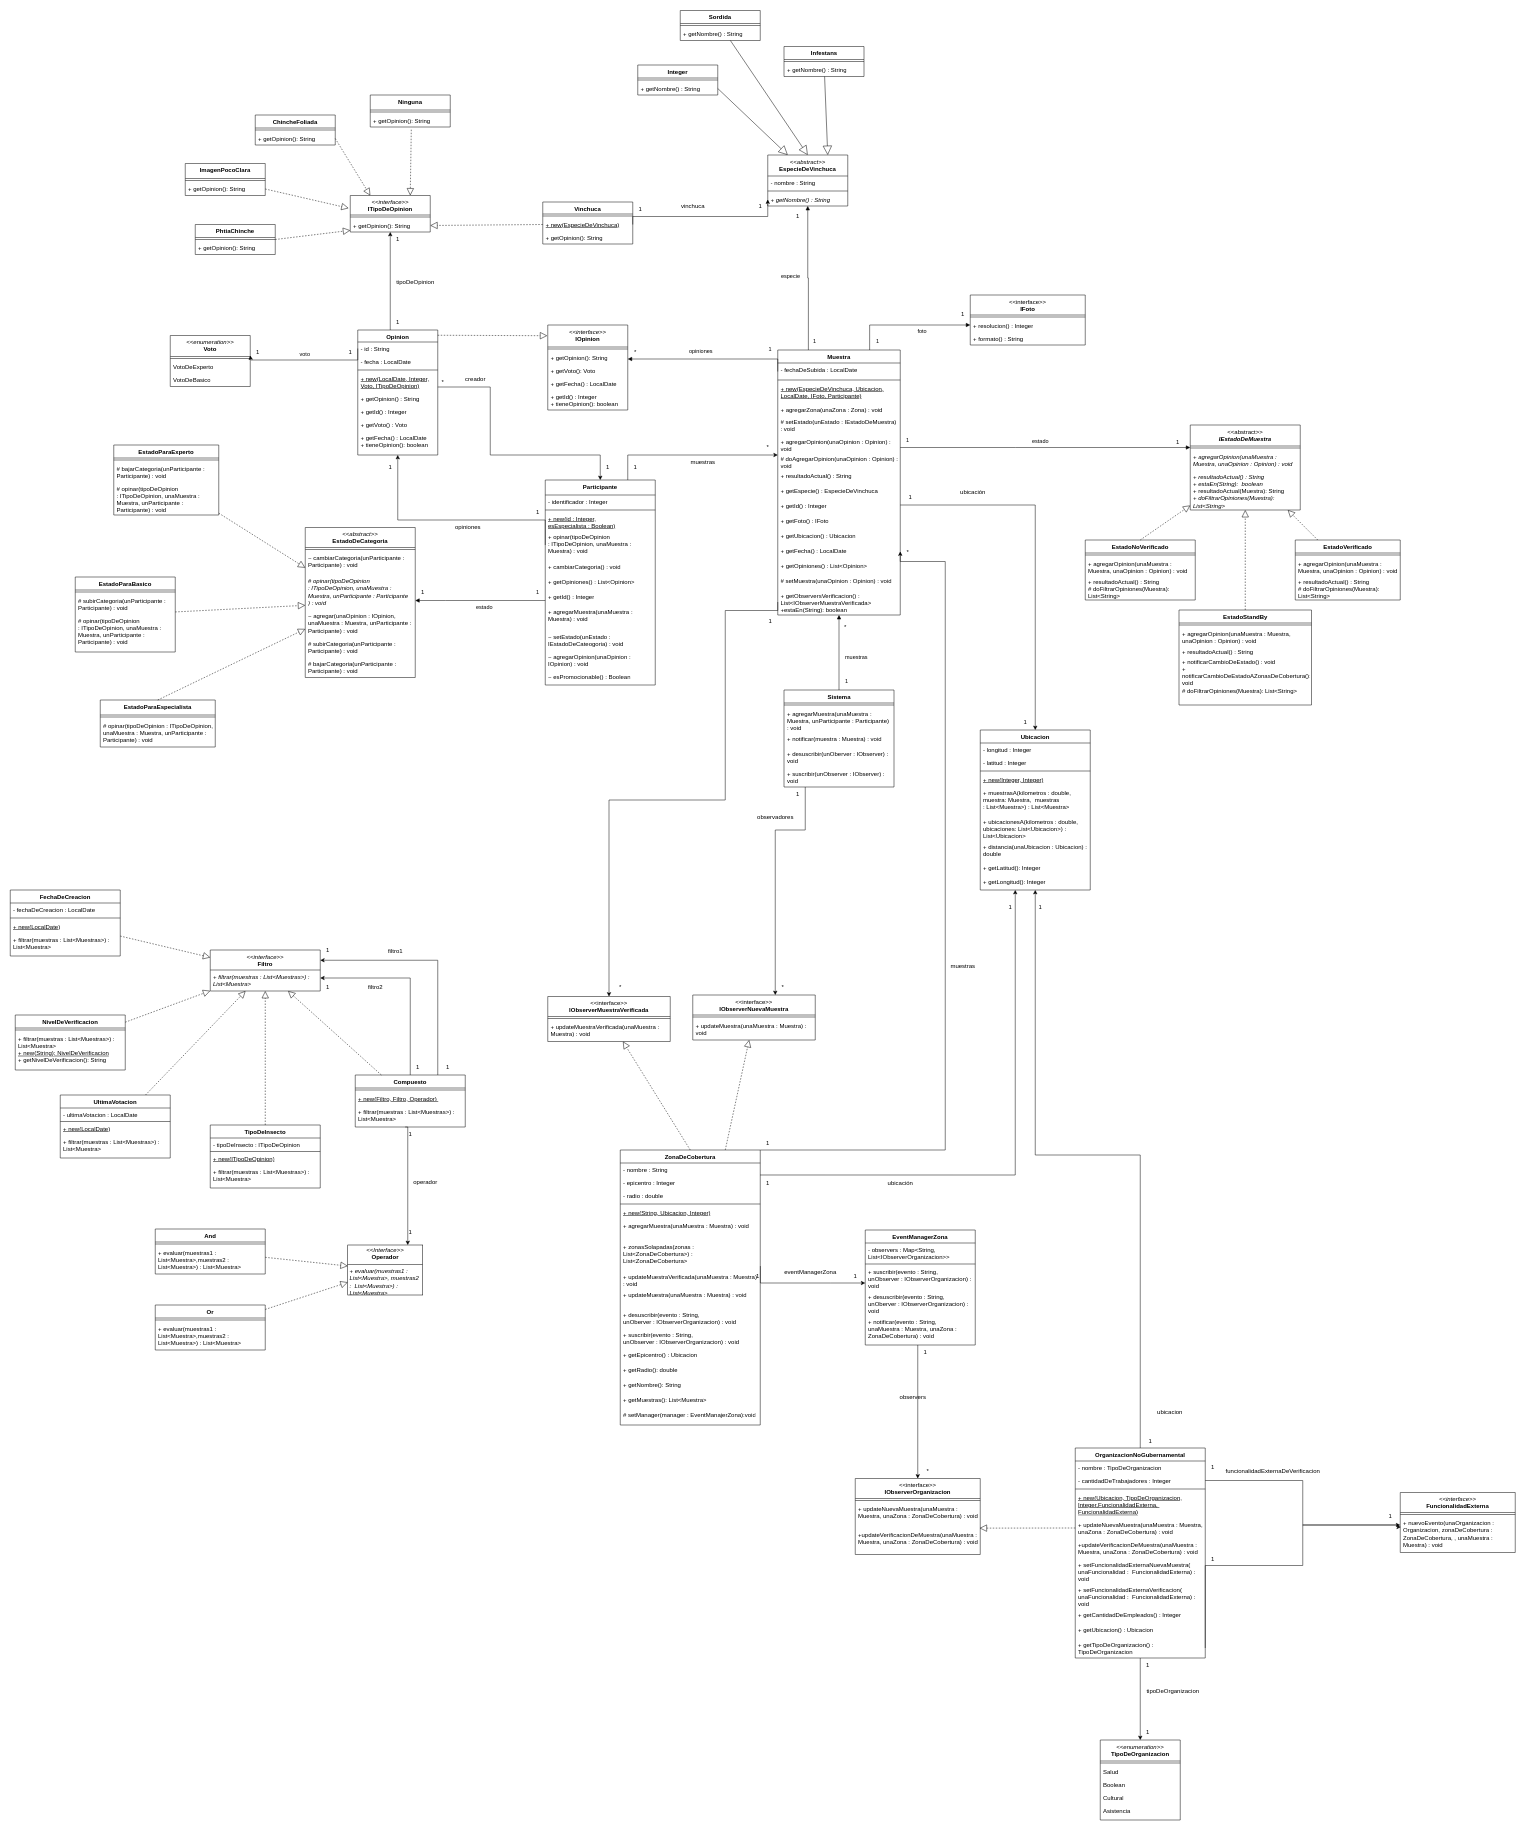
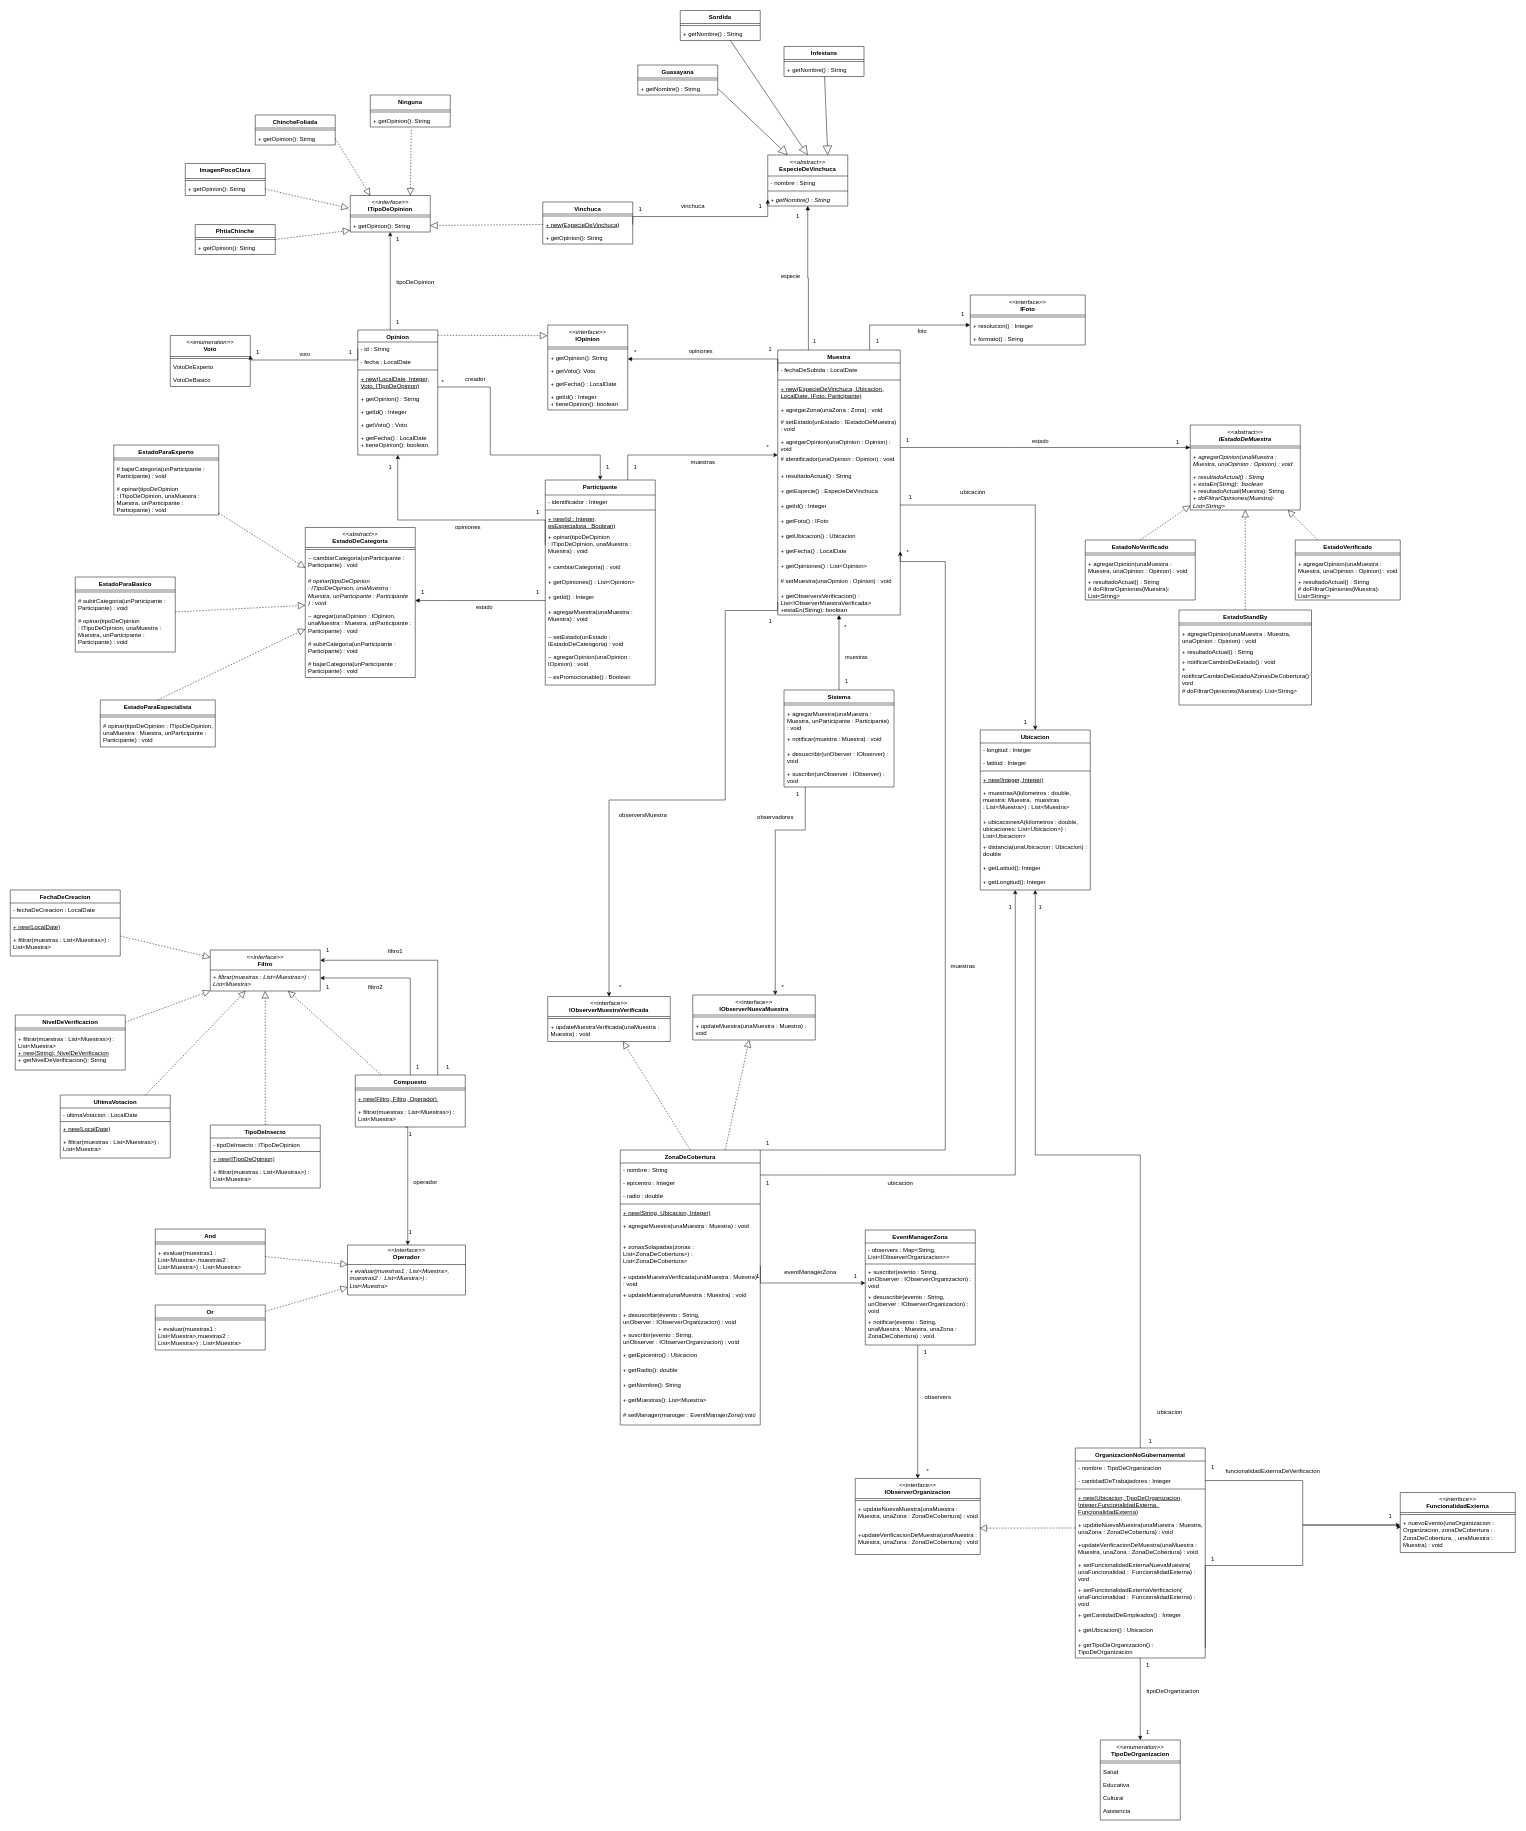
node "Integer": label "Integer" -> "Guasayana"
node "# doAgregarOpinion(unaOpinion : Opinion) : void": label "# doAgregarOpinion(unaOpinion : Opinion) : void" -> "# identificador(unaOpinion : Opinion) : void"
node "observersMuestra": added
node "<<Interface>> Operador + evaluar(muestras1 : List<Muestra>, muestras2 : List<Muestra>) : List<Muestra>": size 75x50 -> 118x50
node "observers": moved (913, 1397) -> (938, 1397)
node "Boolean": label "Boolean" -> "Educativa"
